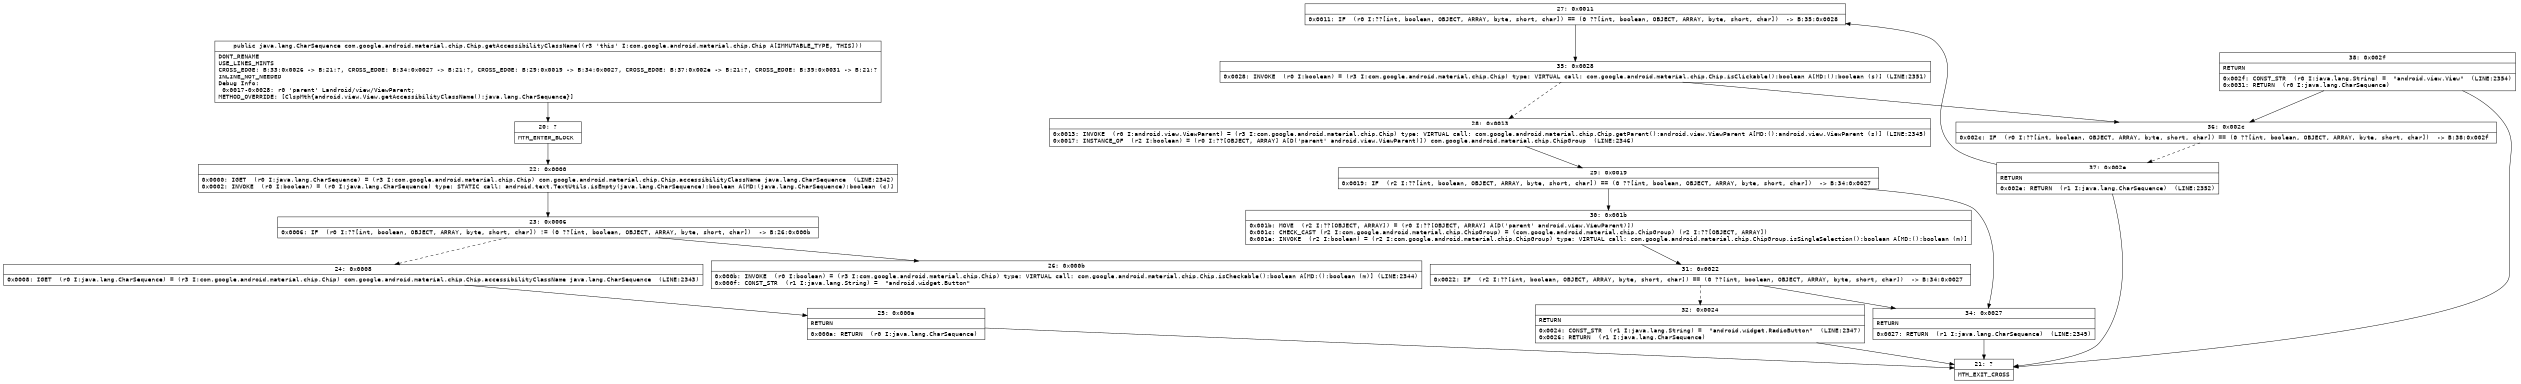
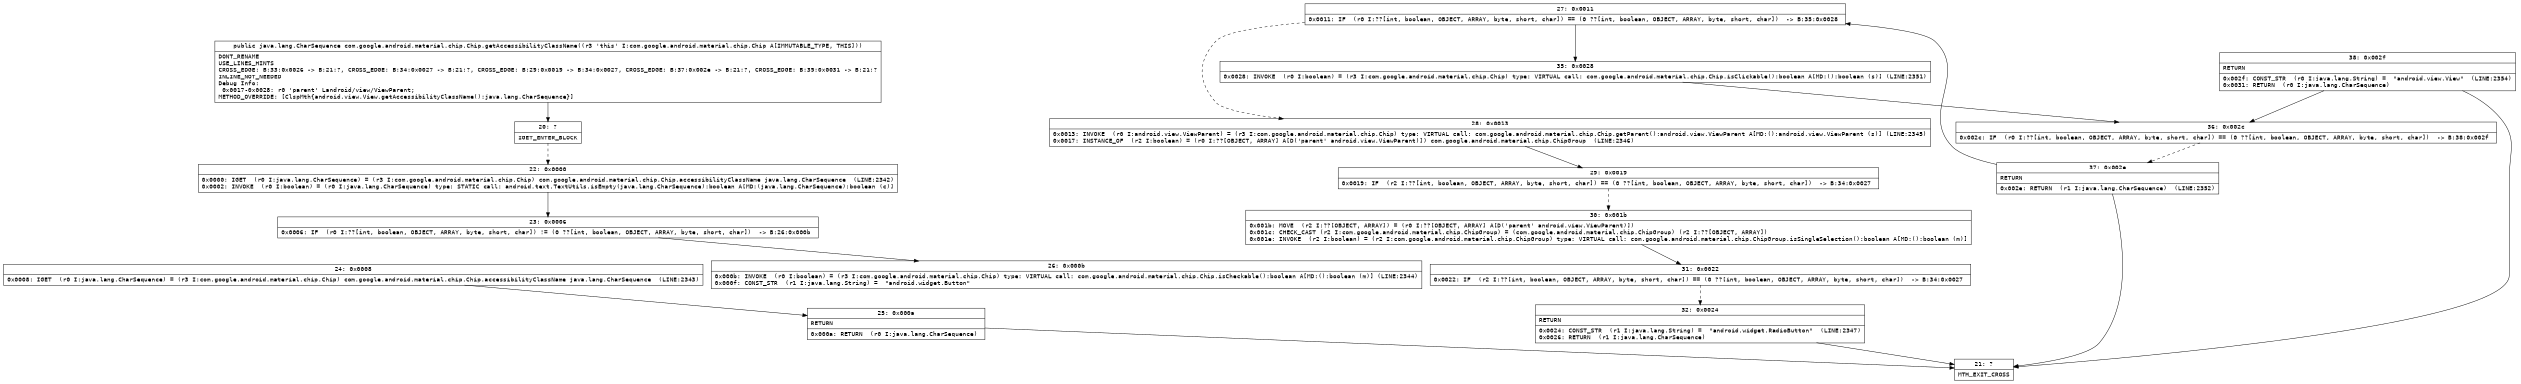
edge "35: 0x0028" -> "28: 0x0013": now "27: 0x0011" -> "28: 0x0013"
node "20: ?": text "MTH_ENTER_BLOCK" -> "IGET_ENTER_BLOCK"
edge "20: ?" -> "22: 0x0000": style solid -> dashed
edge "29: 0x0019" -> "30: 0x001b": style solid -> dashed
edge "23: 0x0006" -> "24: 0x0008": removed
node "34: 0x0027": removed
